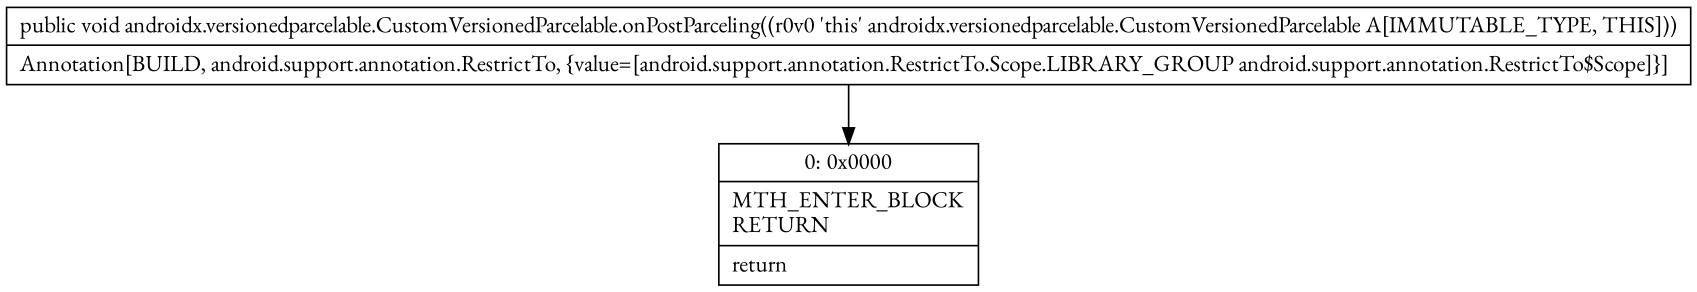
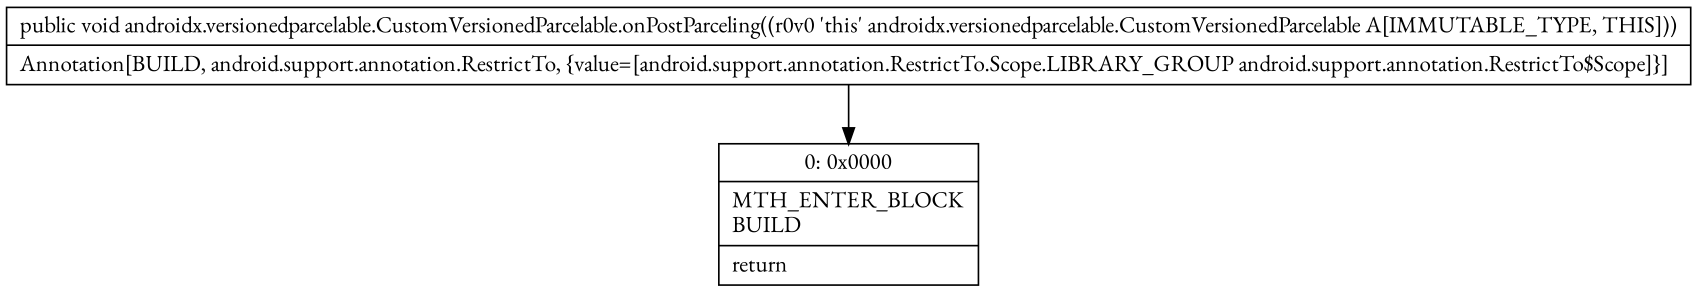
node "0: 0x0000": text "RETURN" -> "BUILD"
